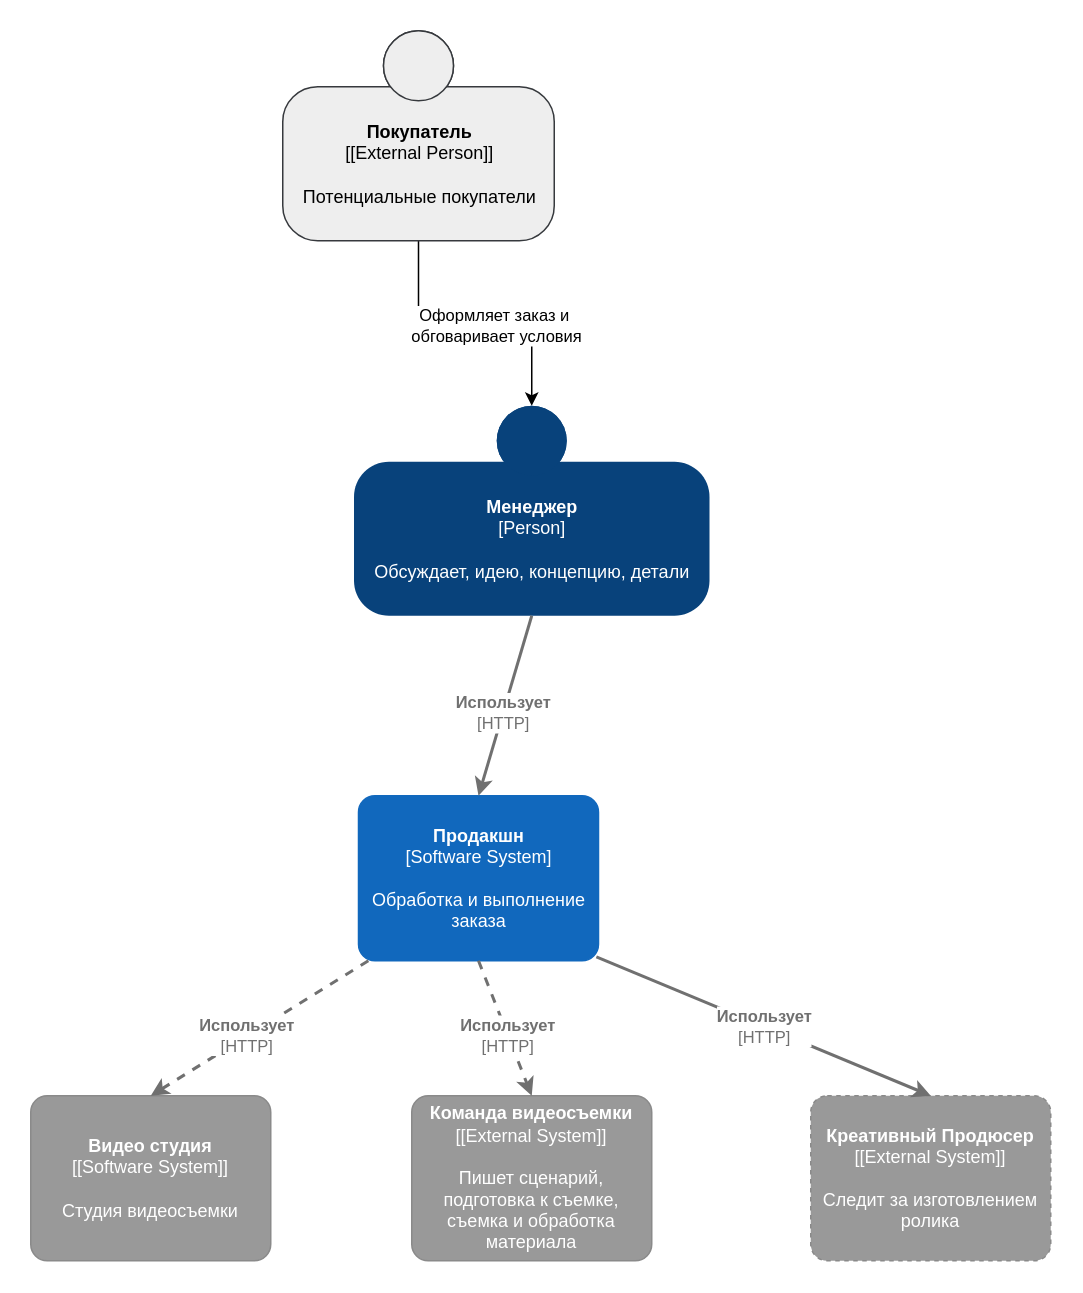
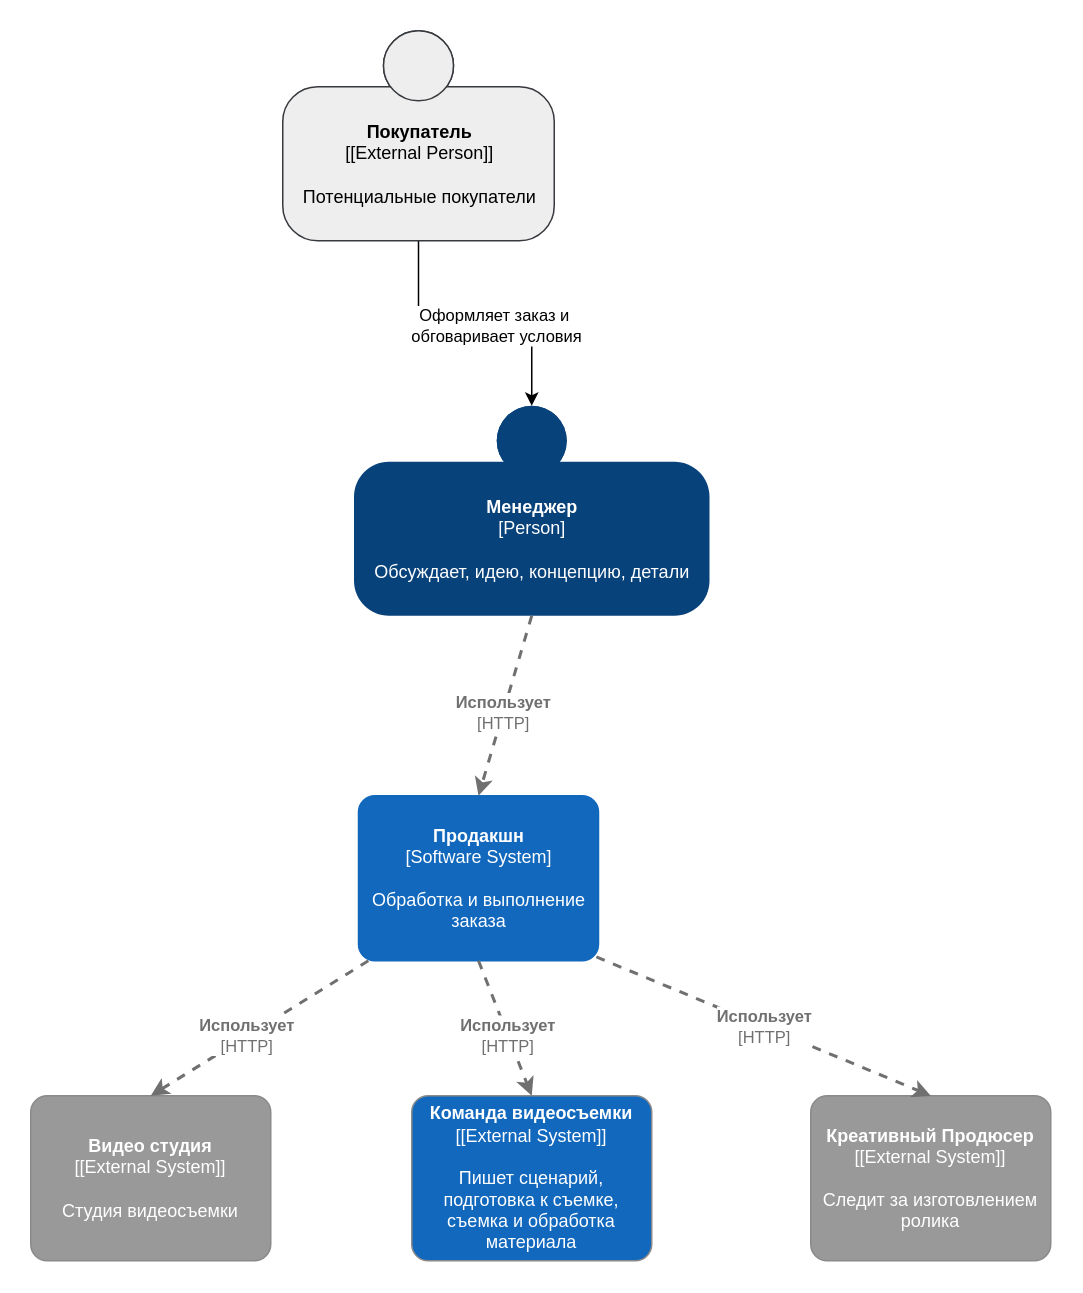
edge "Менеджер [Person] Обсуждает, идею, концепцию, детали" -> "Продакшн [Software System] Обработка и выполнение заказа": style solid -> dashed
edge "Продакшн [Software System] Обработка и выполнение заказа" -> "Креативный Продюсер [[External System]] Следит за изготовлением ролика": style solid -> dashed
node "Видео студия [[Software System]] Студия видеосъемки": label "Видео студия [[Software System]] Студия видеосъемки" -> "Видео студия [[External System]] Студия видеосъемки"
node "Команда видеосъемки [[External System]] Пишет сценарий, подготовка к съемке, съемка и обработка материала": fillcolor #999999 -> #1168bd
node "Креативный Продюсер [[External System]] Следит за изготовлением ролика": style dashed -> solid
